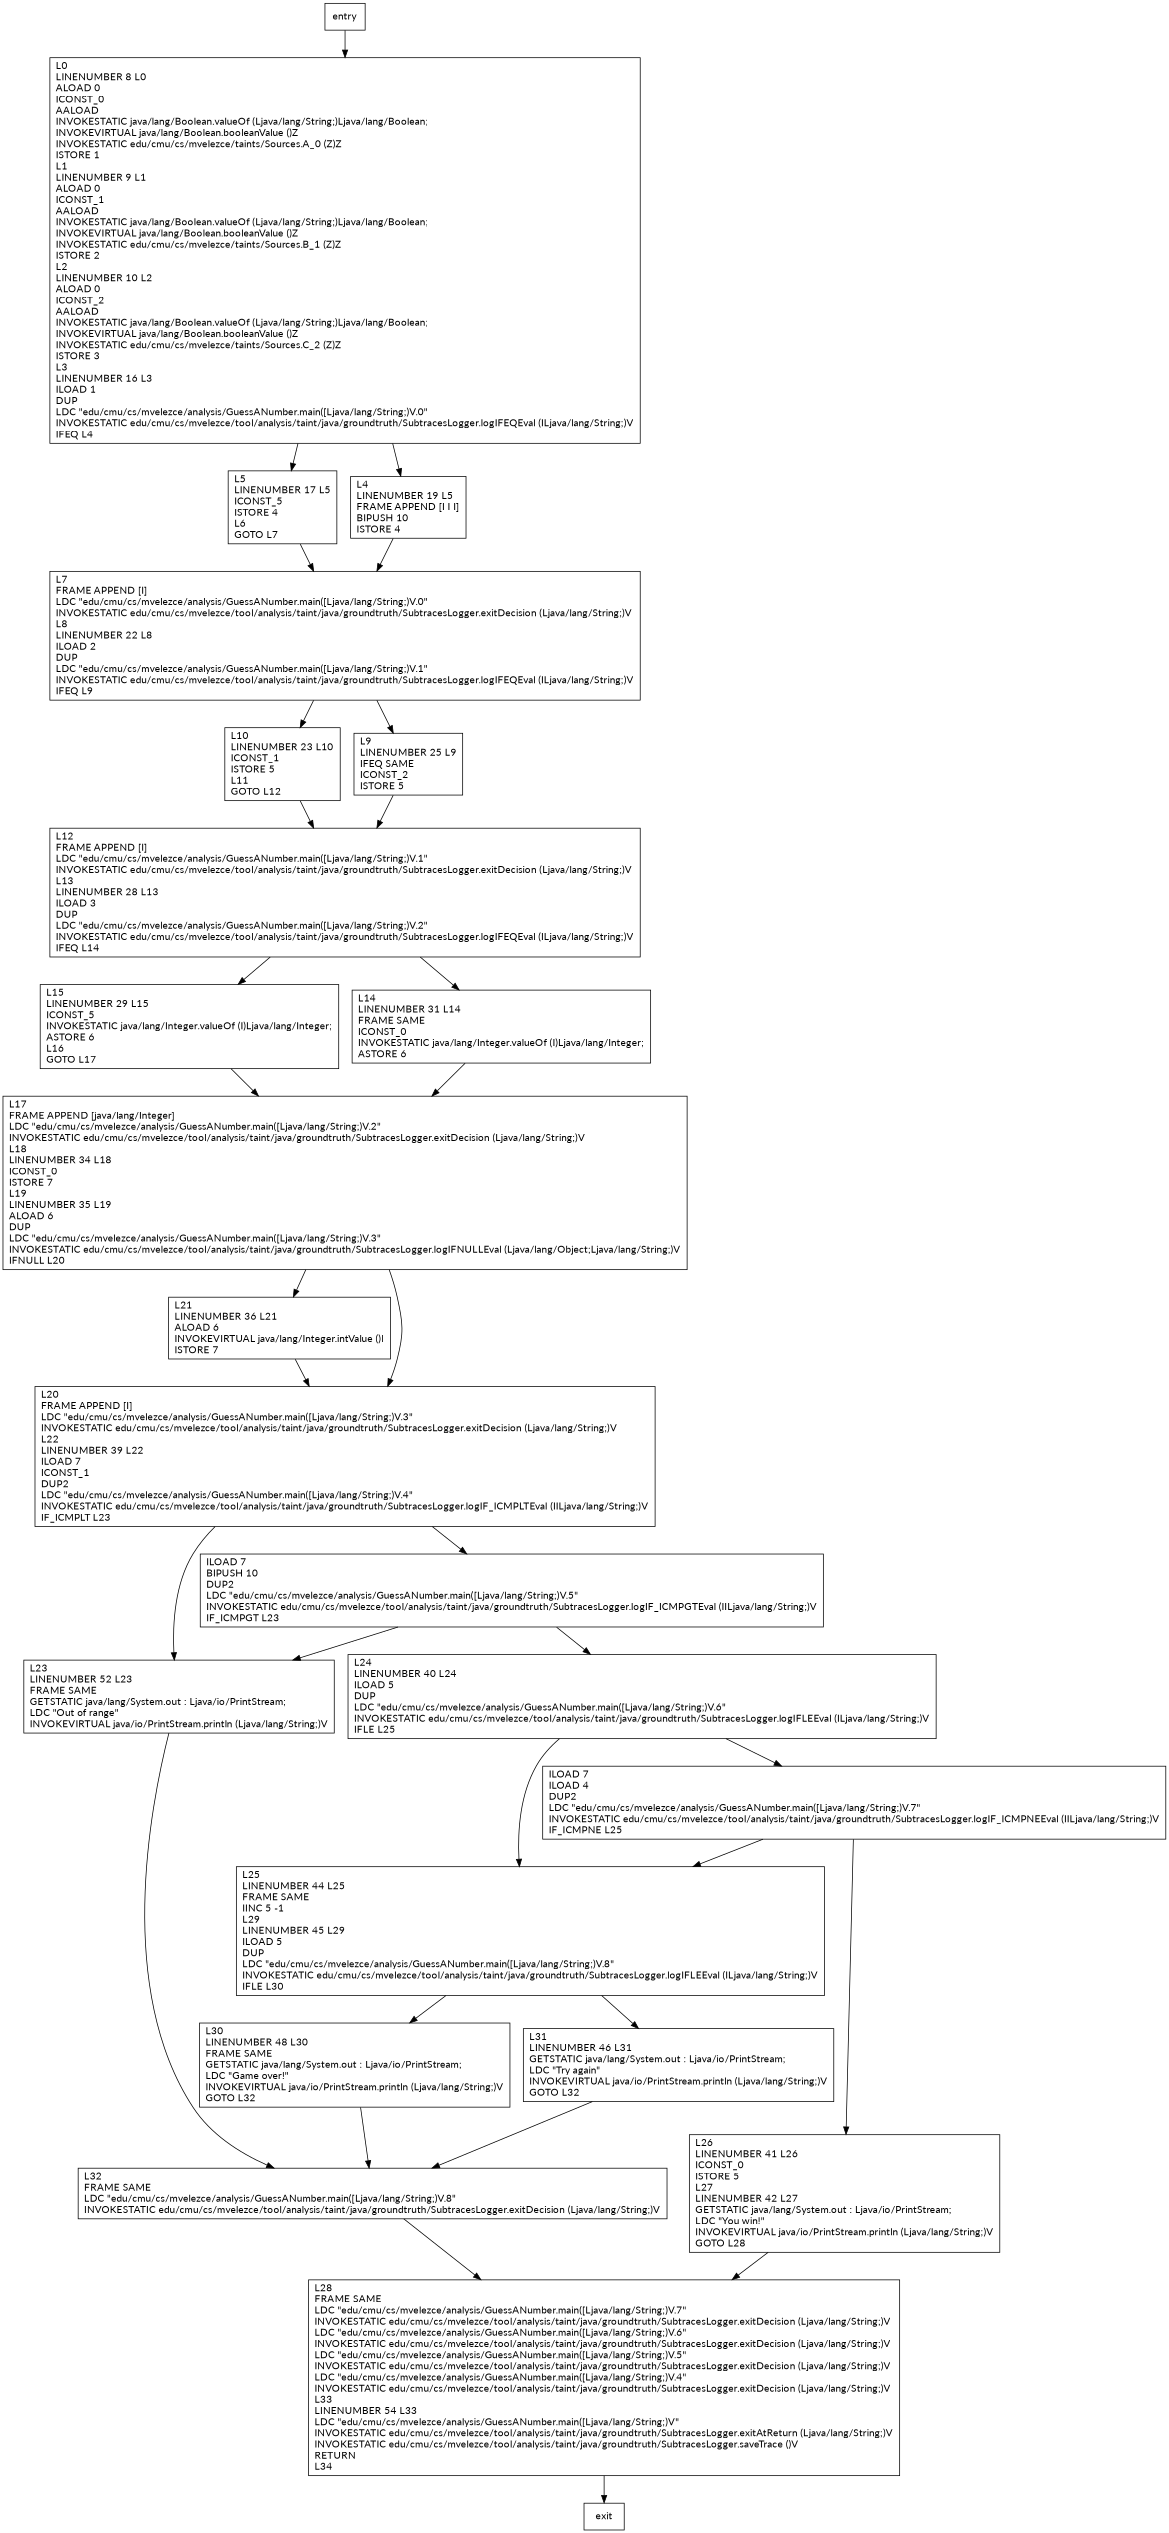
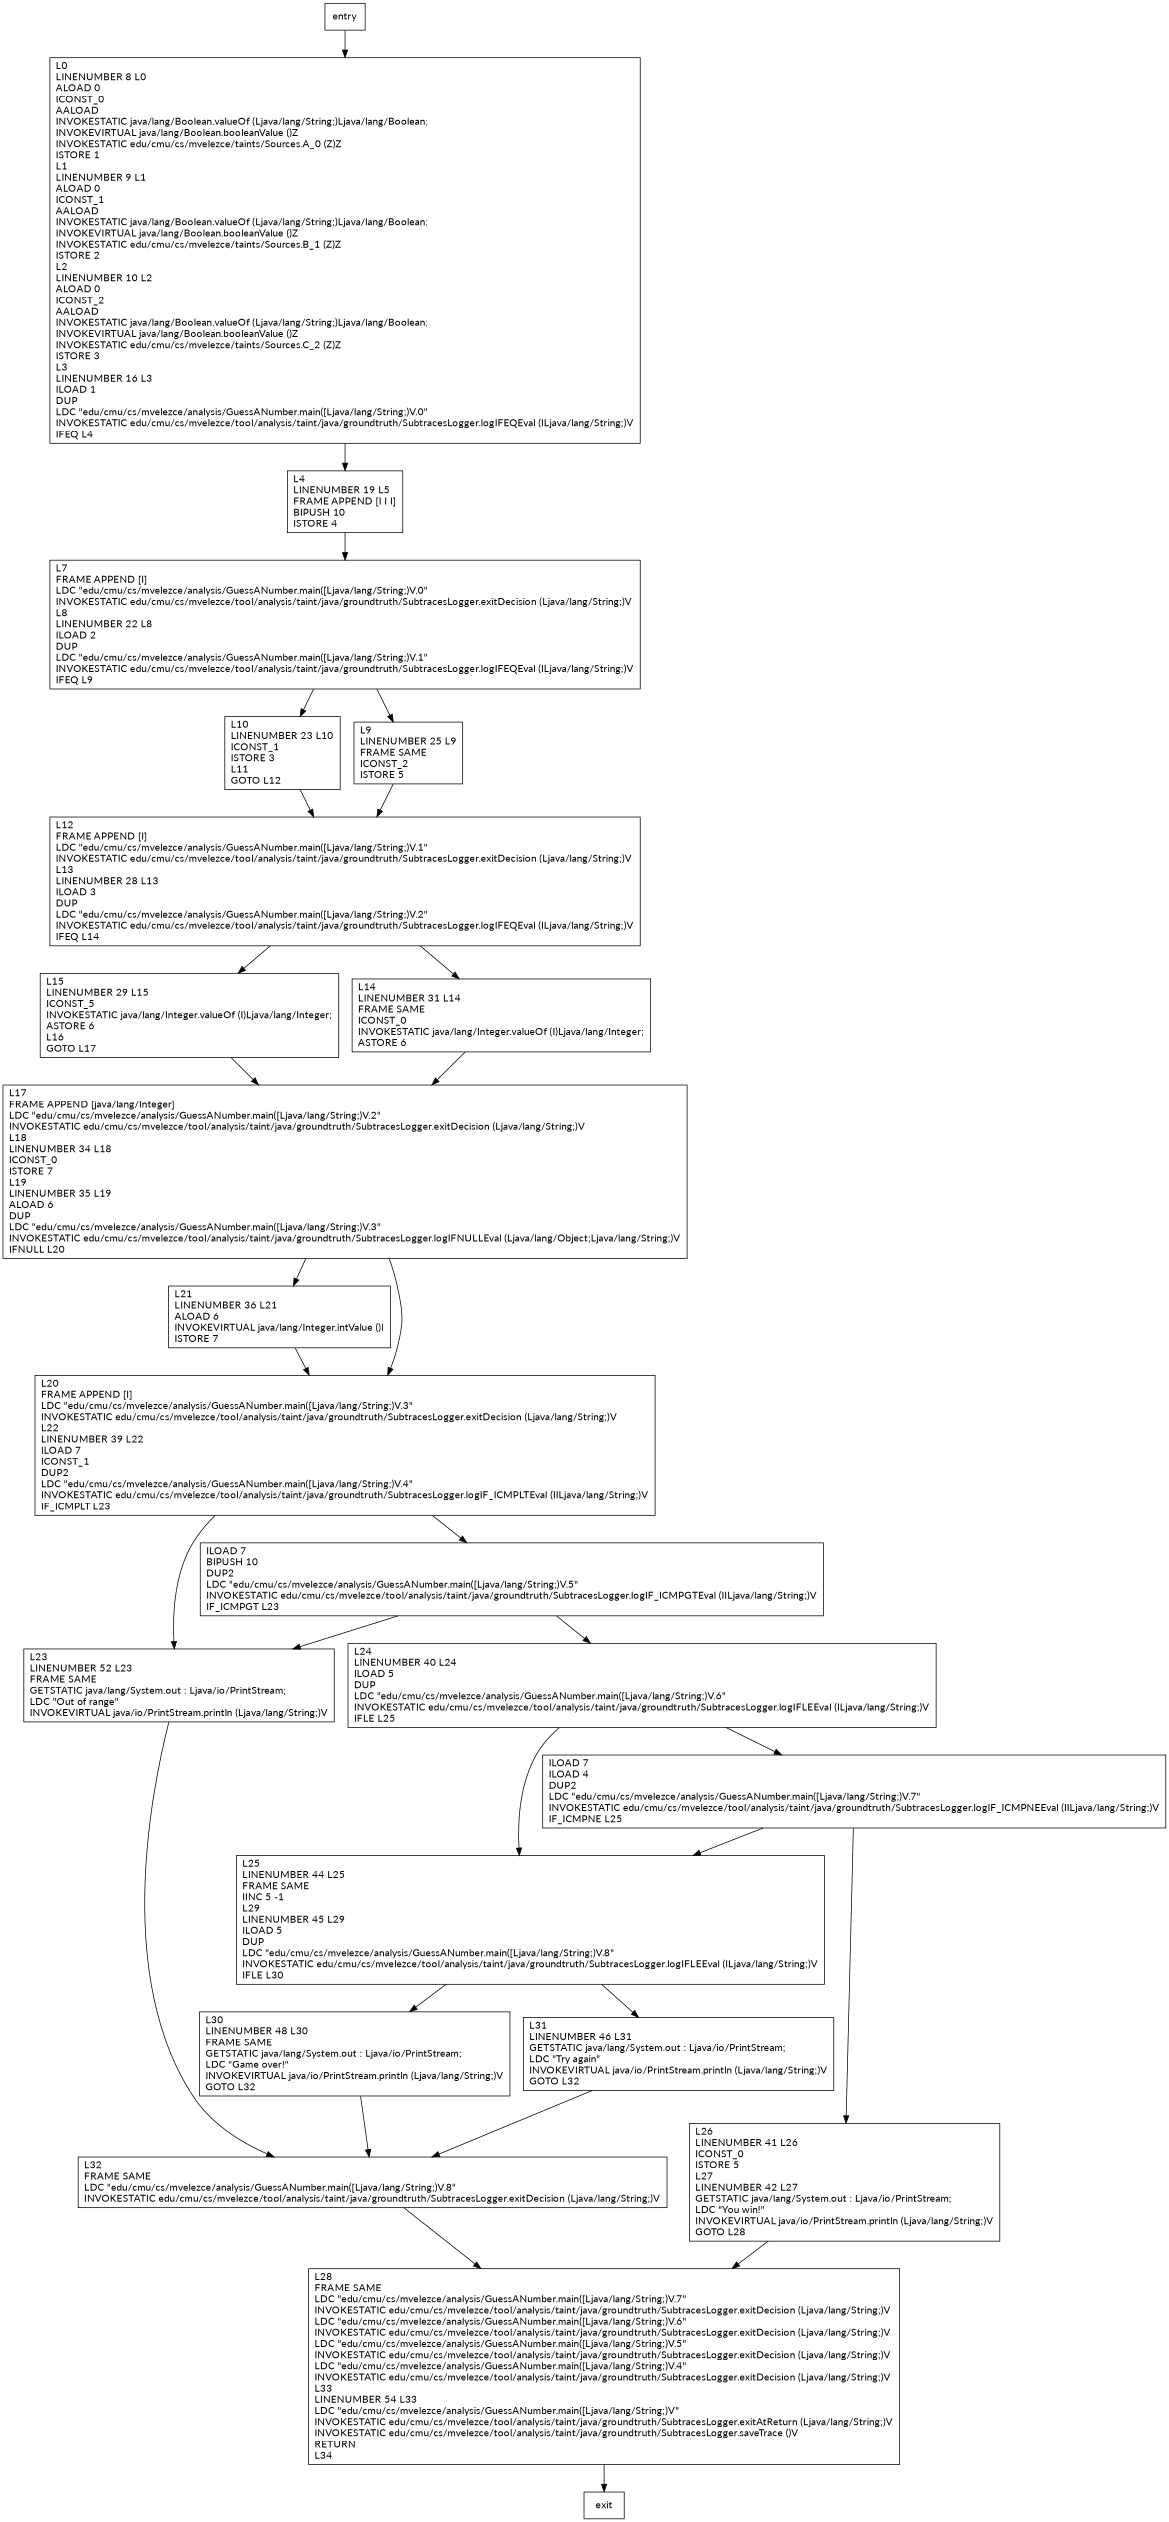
node "L5 LINENUMBER 17 L5 ICONST_5 ISTORE 4 L6 GOTO L7": removed
node "L10 LINENUMBER 23 L10 ICONST_1 ISTORE 5 L11 GOTO L12": label "L10 LINENUMBER 23 L10 ICONST_1 ISTORE 5 L11 GOTO L12" -> "L10 LINENUMBER 23 L10 ICONST_1 ISTORE 3 L11 GOTO L12"
node "L9 LINENUMBER 25 L9 IFEQ SAME ICONST_2 ISTORE 5": label "L9 LINENUMBER 25 L9 IFEQ SAME ICONST_2 ISTORE 5" -> "L9 LINENUMBER 25 L9 FRAME SAME ICONST_2 ISTORE 5"
